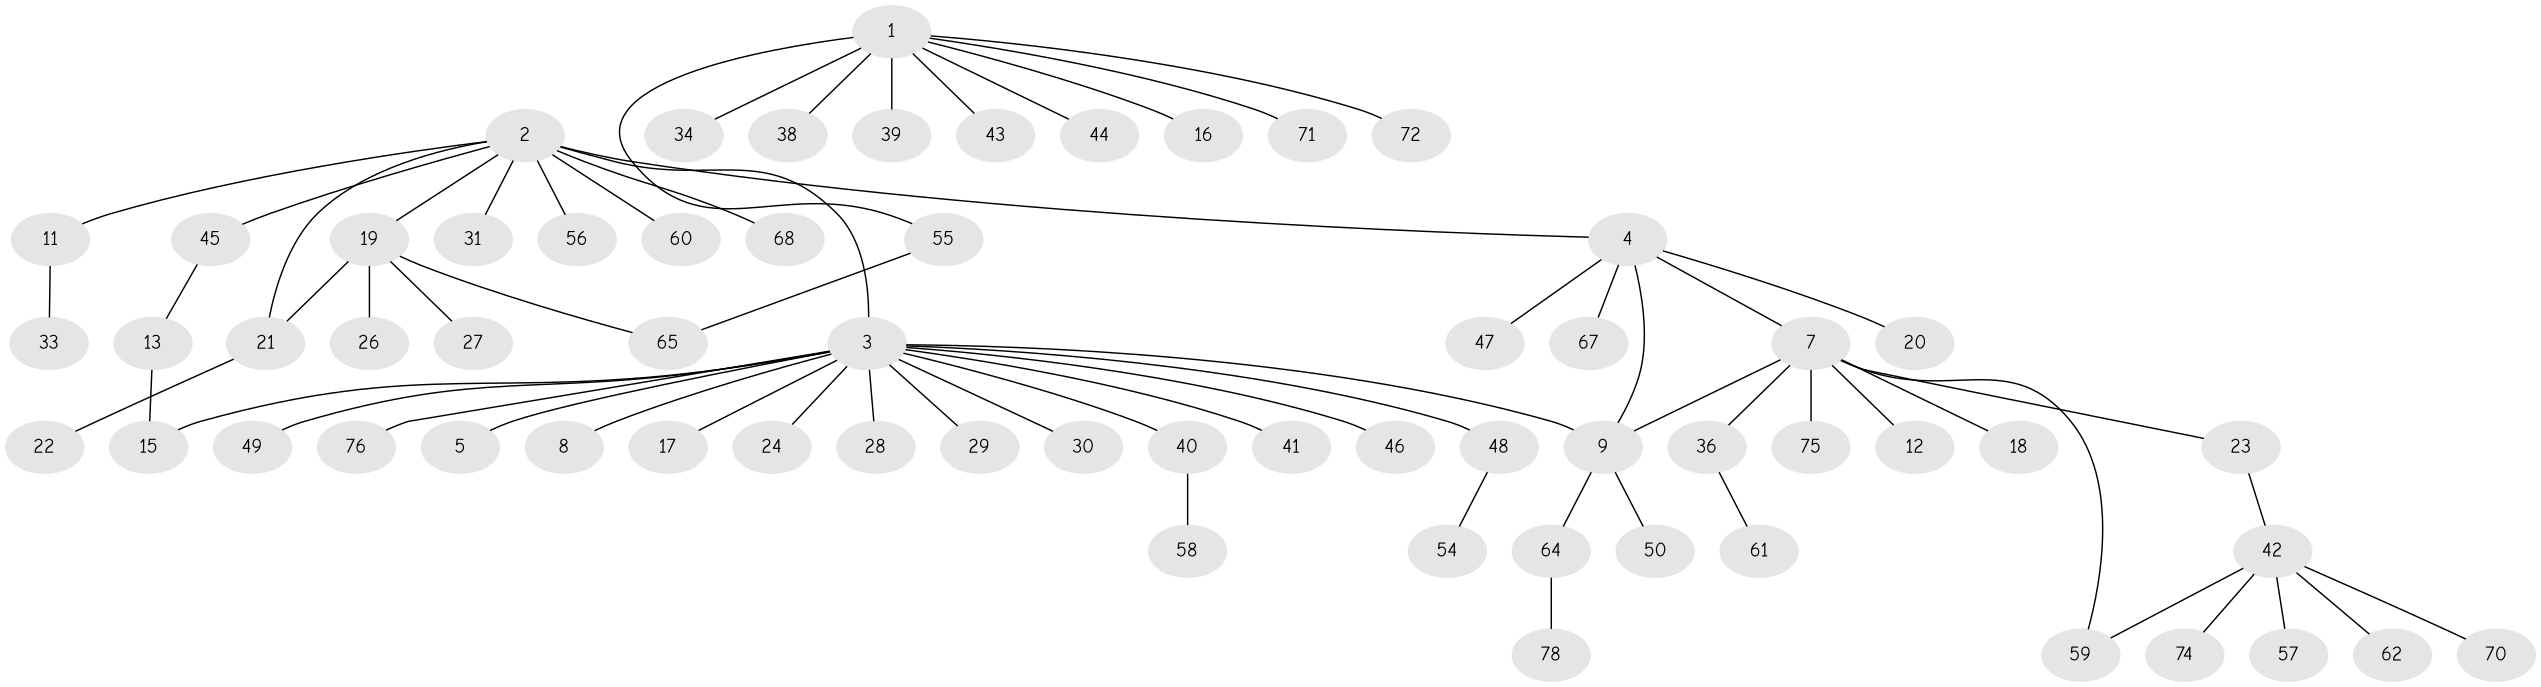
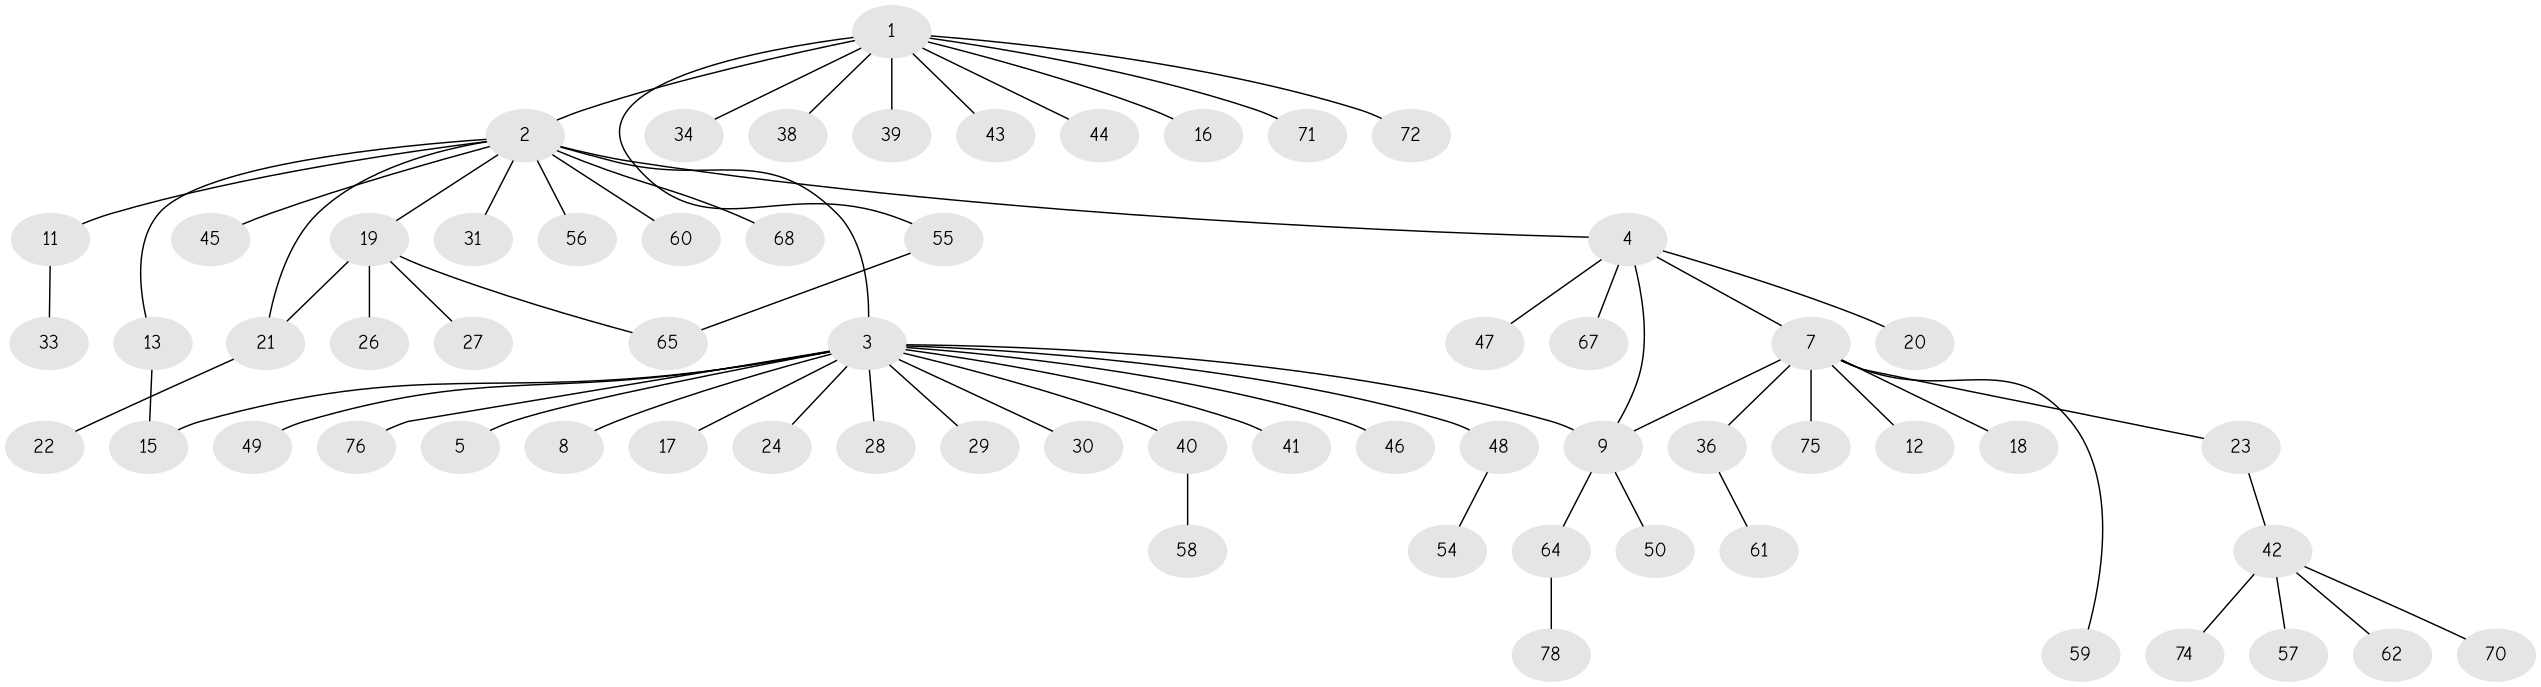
edge "1" -- "2": added
edge "45" -- "13": now "2" -- "13"
edge "42" -- "59": removed
